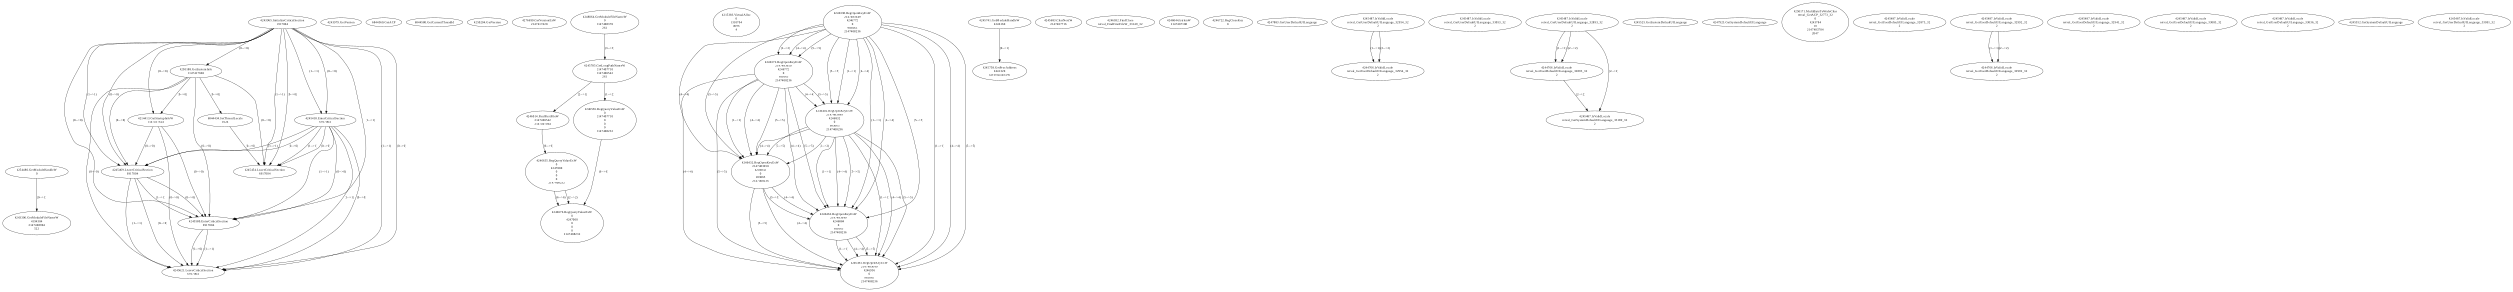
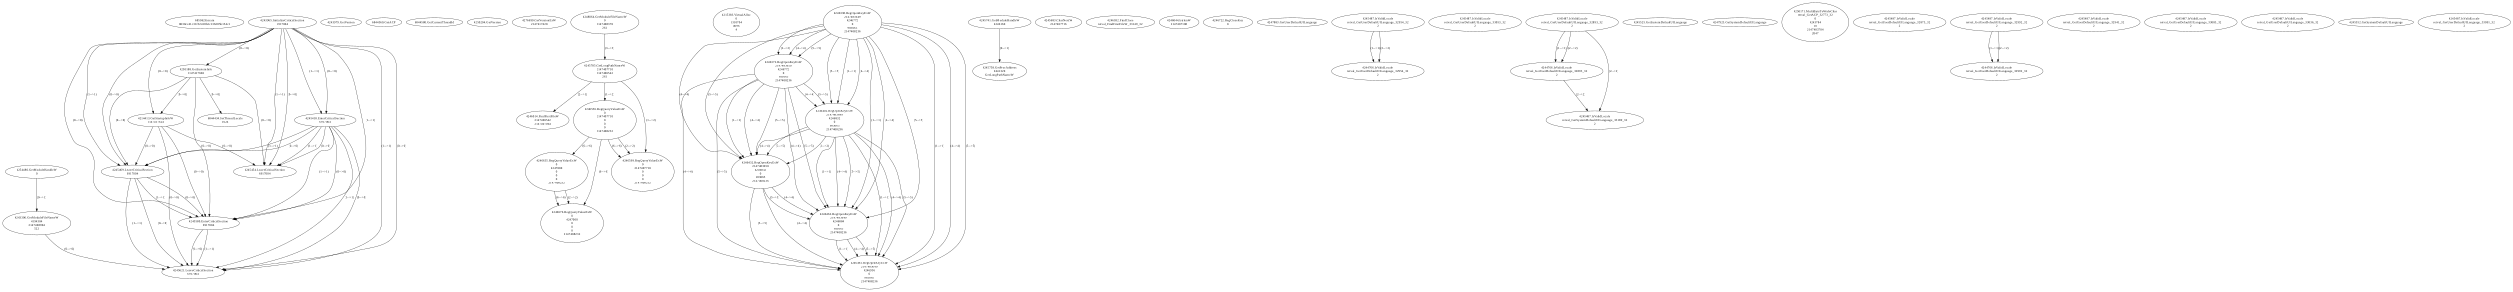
node "6850628.main 0030cc41c31f32418b2c136285b154c1": added
node "4245758.GetProcAddress 9441320 GetVersionExW": label "4245758.GetProcAddress 9441320 GetVersionExW" -> "4245758.GetProcAddress 9441320 GetLongPathNameW"
edge "4246014.FindFirstFileW 2147406542 2147407064" -> "4246635.RegQueryValueExW 0 4247000 0 0 0 2147408232": now "4246556.RegQueryValueExW 0 2147407710 0 0 0 2147408232" -> "4246635.RegQueryValueExW 0 4247000 0 0 0 2147408232"
edge "6844434.SetThreadLocale 1024" -> "4245454.LeaveCriticalSection 6917004": now "4214413.GetStartupInfoW 2147417624" -> "4245454.LeaveCriticalSection 6917004"
edge "4250188.GetSystemInfo 2147417660" -> "4245621.LeaveCriticalSection 6917004": now "4243306.GetModuleFileNameW 4194304 2147408904 522" -> "4245621.LeaveCriticalSection 6917004"
node "4246599.RegQueryValueExW 0 2147407710 0 0 0 2147408232": added
